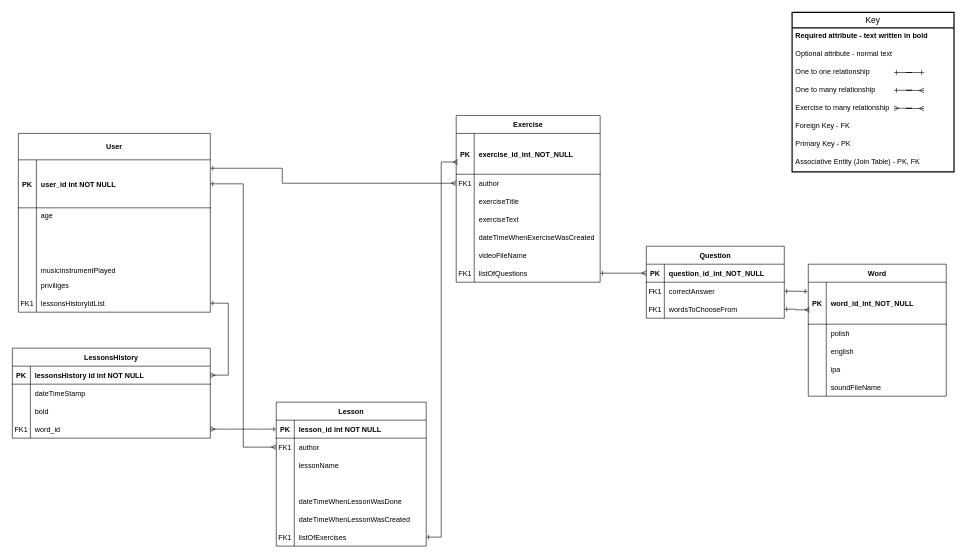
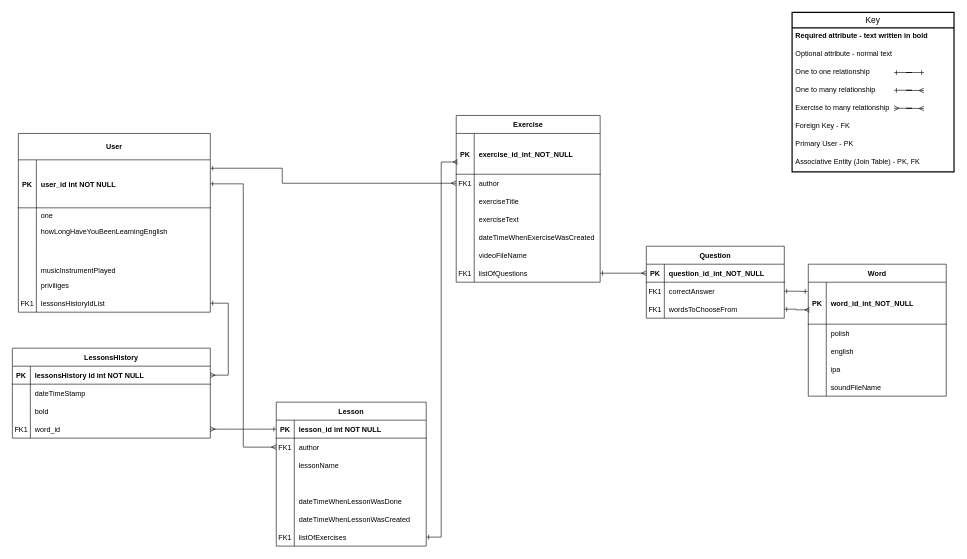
node "Primary Key - PK": label "Primary Key - PK" -> "Primary User - PK"
node "age": label "age" -> "one"
node "howLongHaveYouBeenLearningEnglish": added
